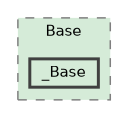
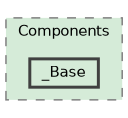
cluster "Base": label "Base" -> "Components"
